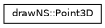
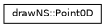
node "drawNS::Point3D": label "drawNS::Point3D" -> "drawNS::Point0D"
